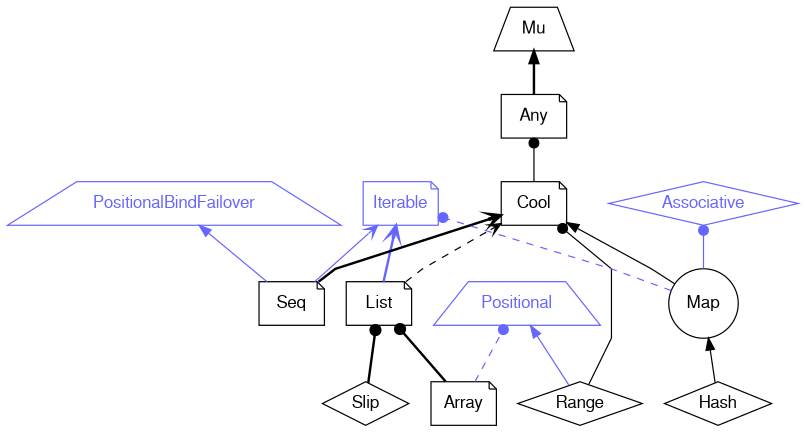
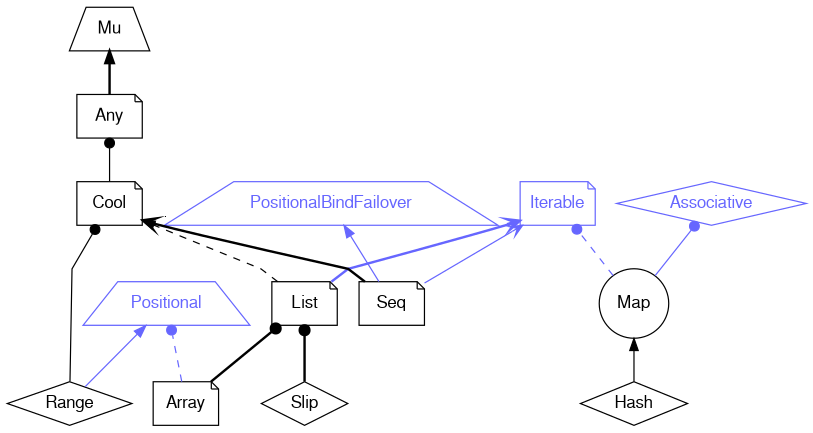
edge "List" -> "Cool": arrowhead vee -> normal
edge "Map" -> "Cool": removed
